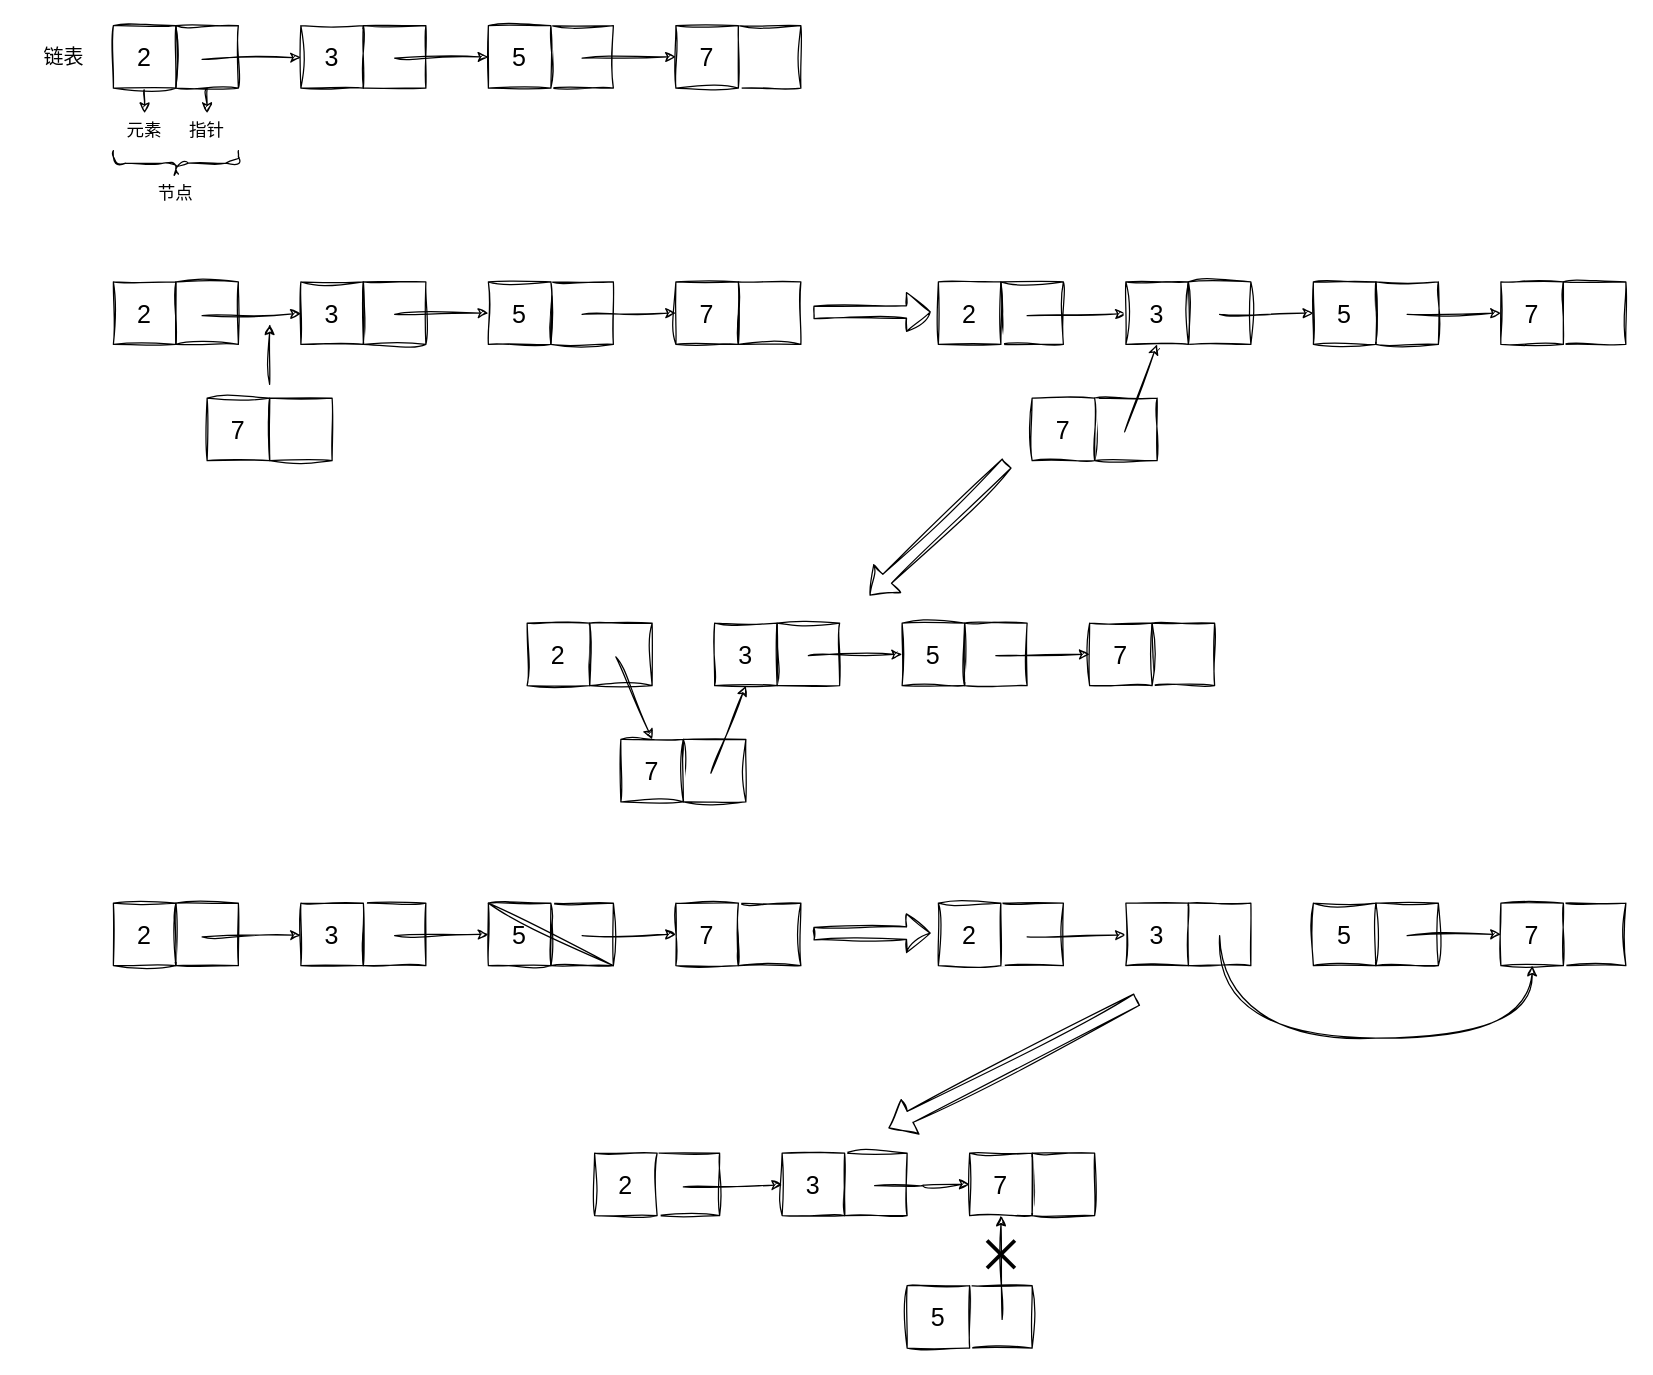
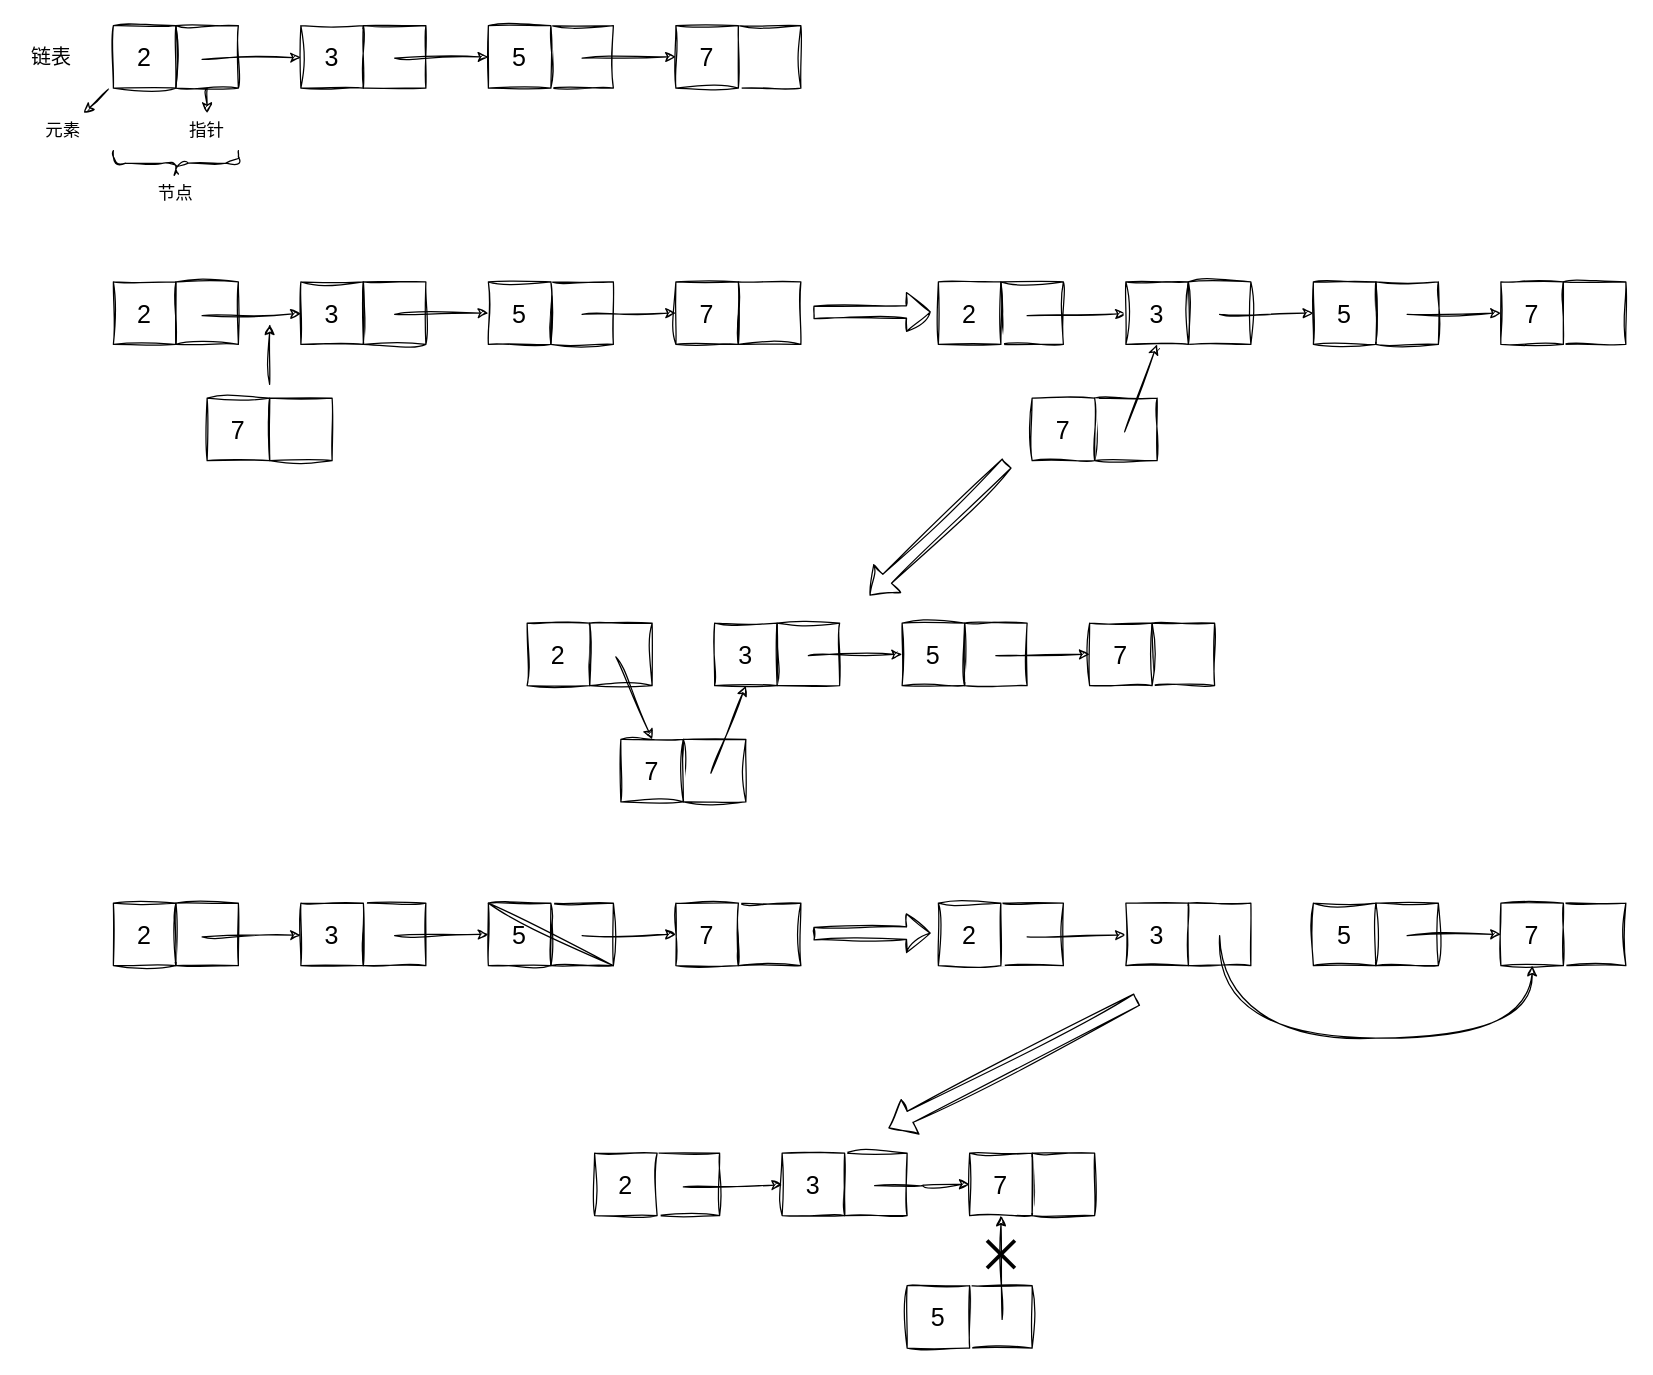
node "链表": moved (63, 57) -> (51, 57)
node "元素": moved (144, 132) -> (63, 132)
